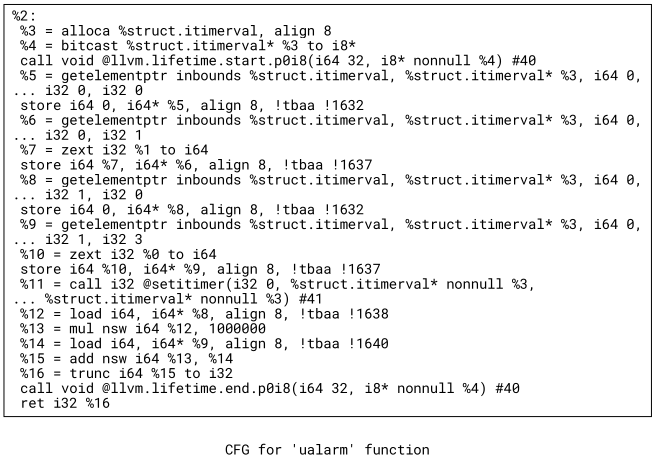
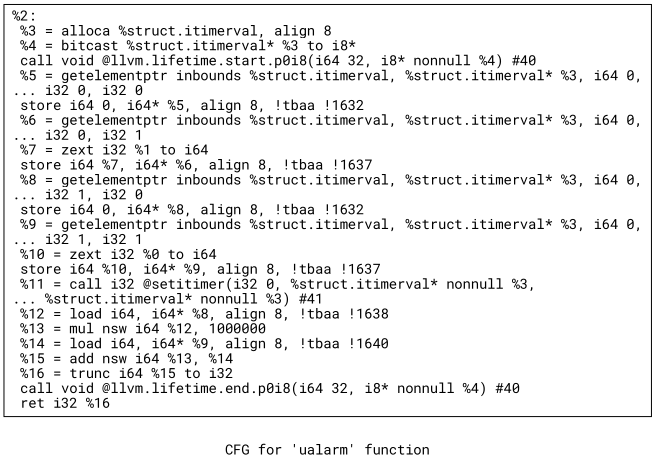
node "%2:": text "... i32 1, i32 3" -> "... i32 1, i32 1"
